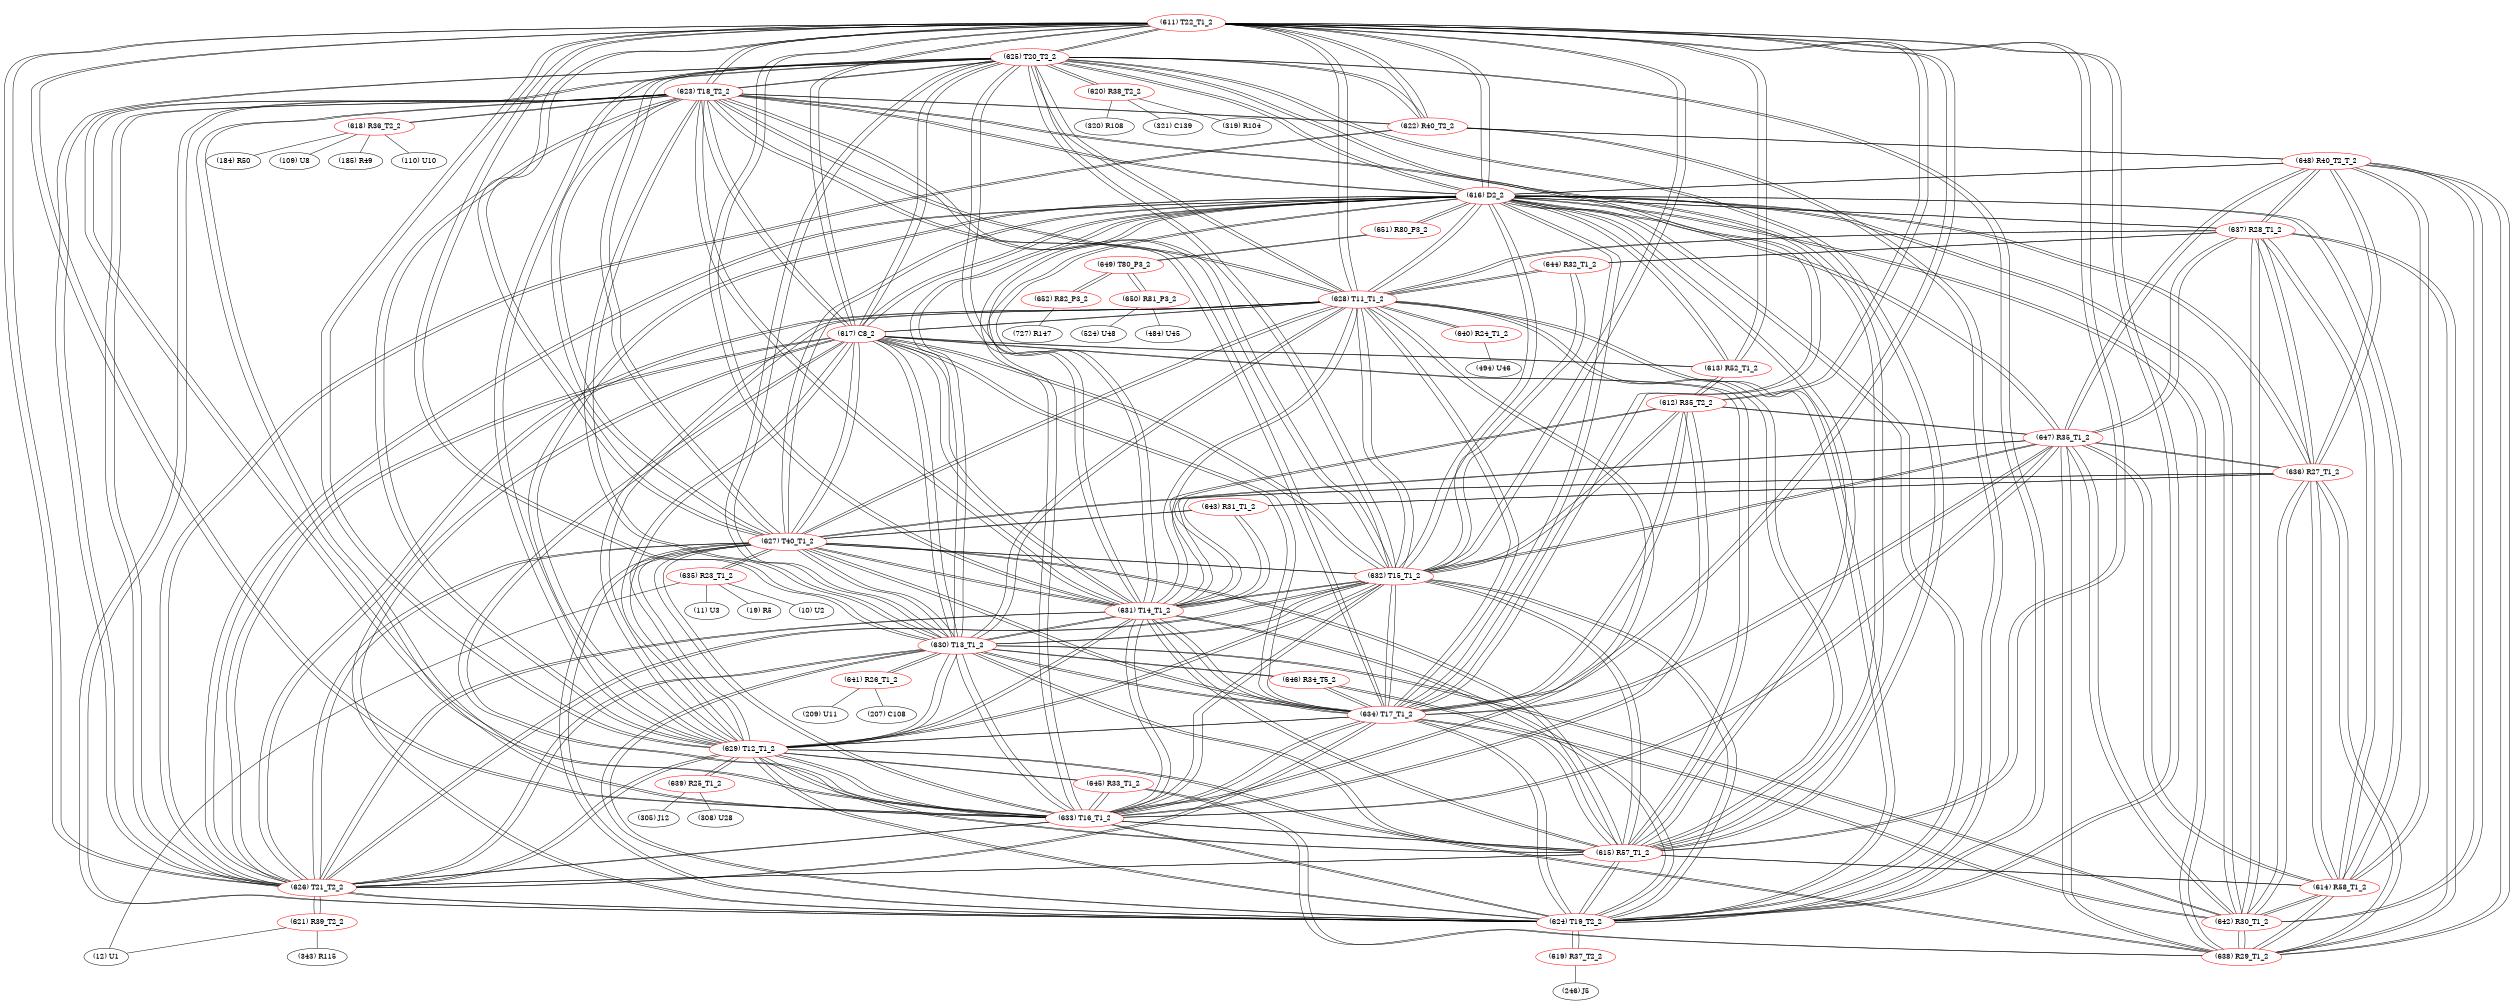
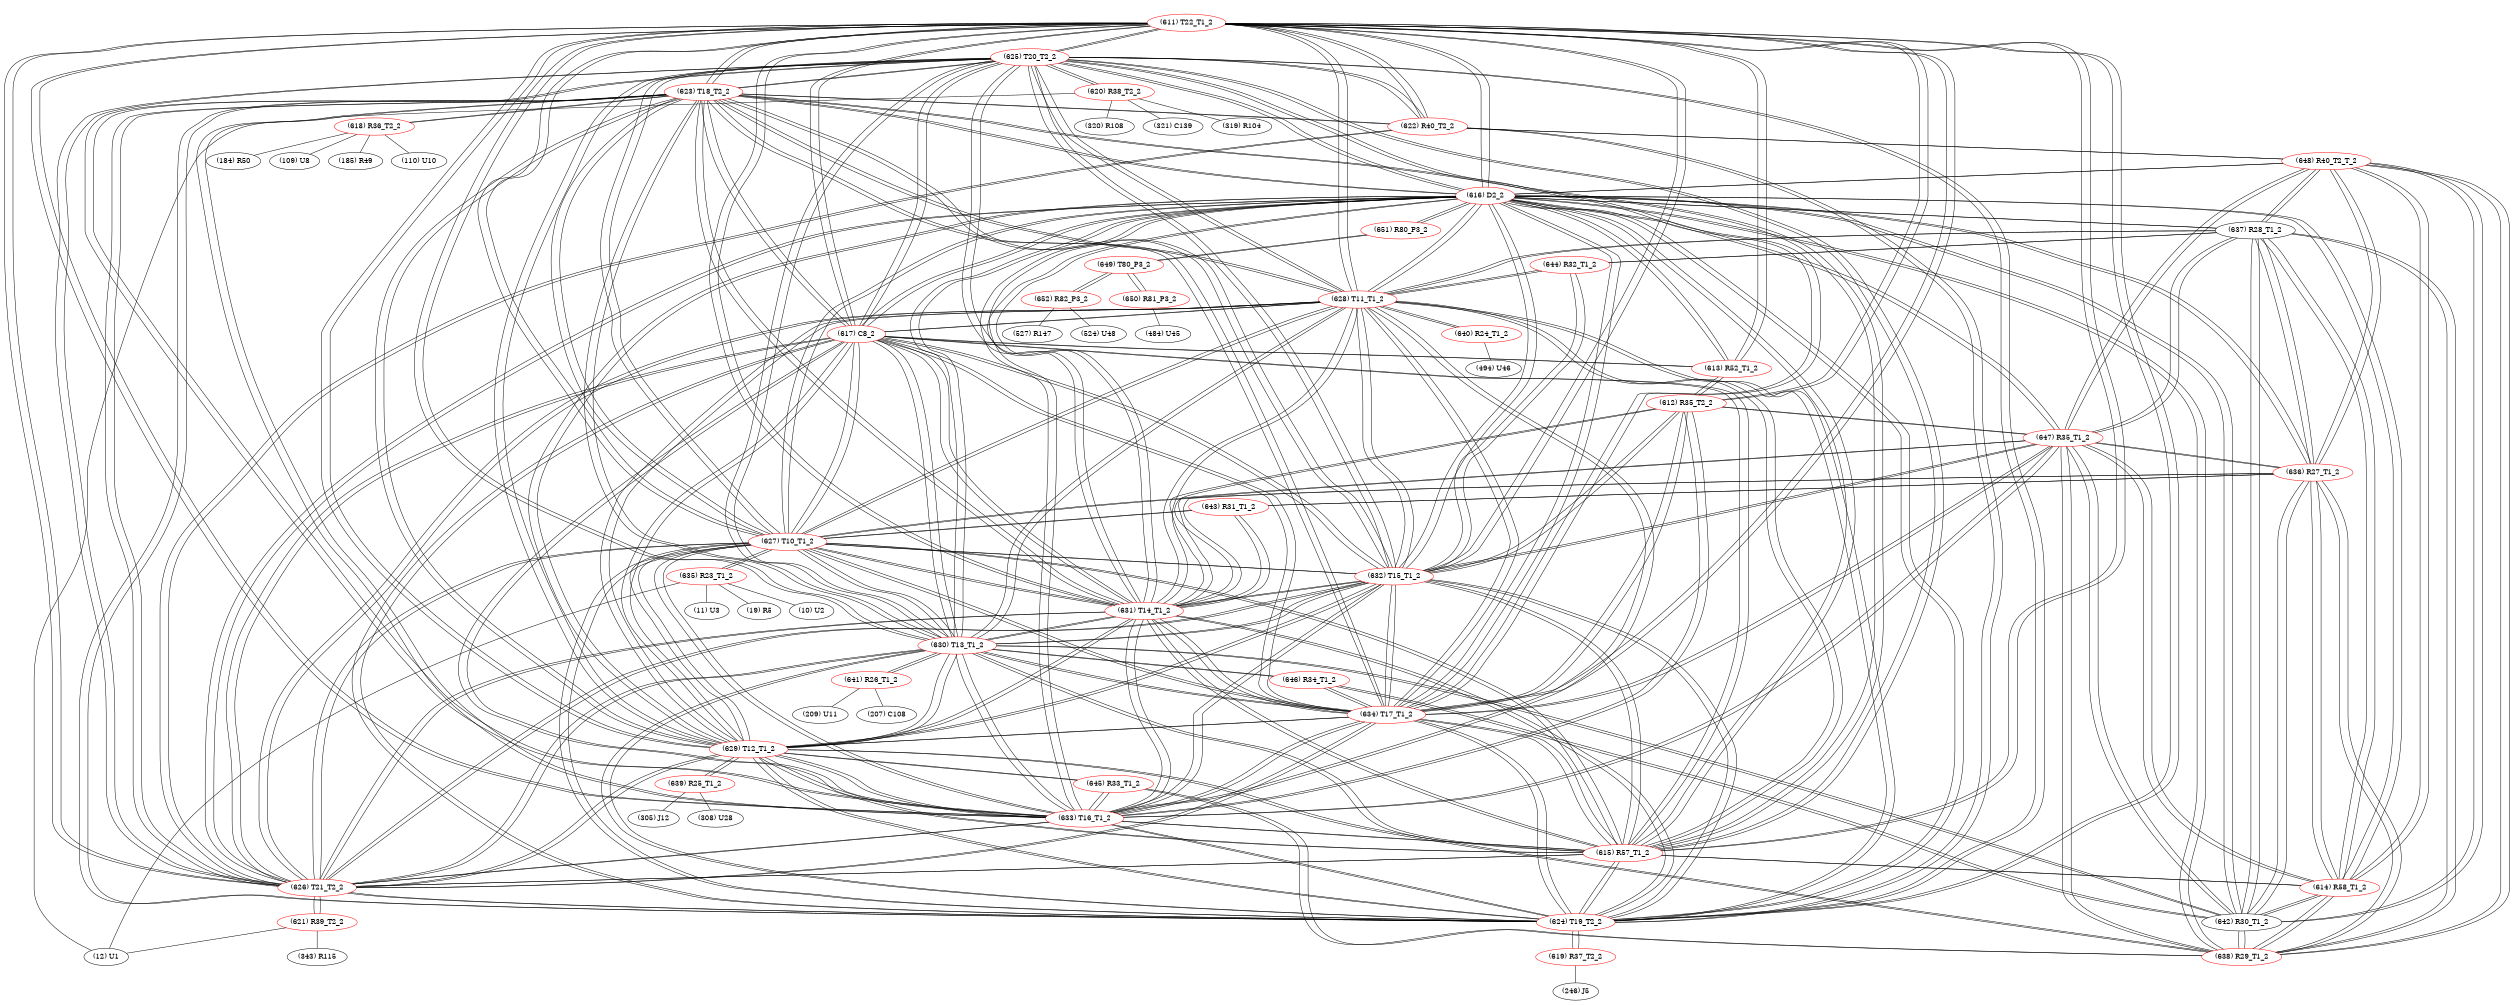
edge "(620) R38_T2_2" -- "(12) U1": added
node "(637) R28_T1_2": color red -> black
edge "(650) R81_P3_2" -- "(524) U48": now "(652) R82_P3_2" -- "(524) U48"
node "(727) R147": label "(727) R147" -> "(527) R147"
node "(627) T40_T1_2": label "(627) T40_T1_2" -> "(627) T10_T1_2"
node "(646) R34_T5_2": label "(646) R34_T5_2" -> "(646) R34_T1_2"
node "(642) R30_T1_2": color red -> black
